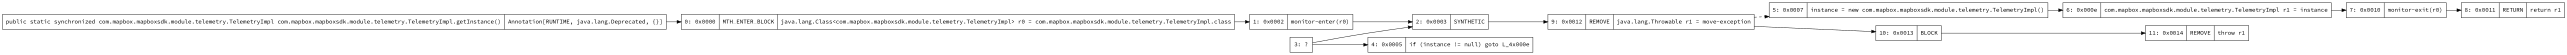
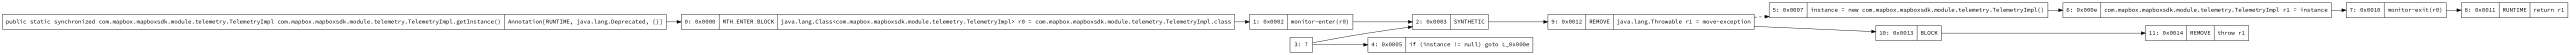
node "8: 0x0011": text "RETURN" -> "RUNTIME"
node "4: 0x0005": text "if (instance != null) goto L_4x000e" -> "if (instance != null) goto L_0x000e"
